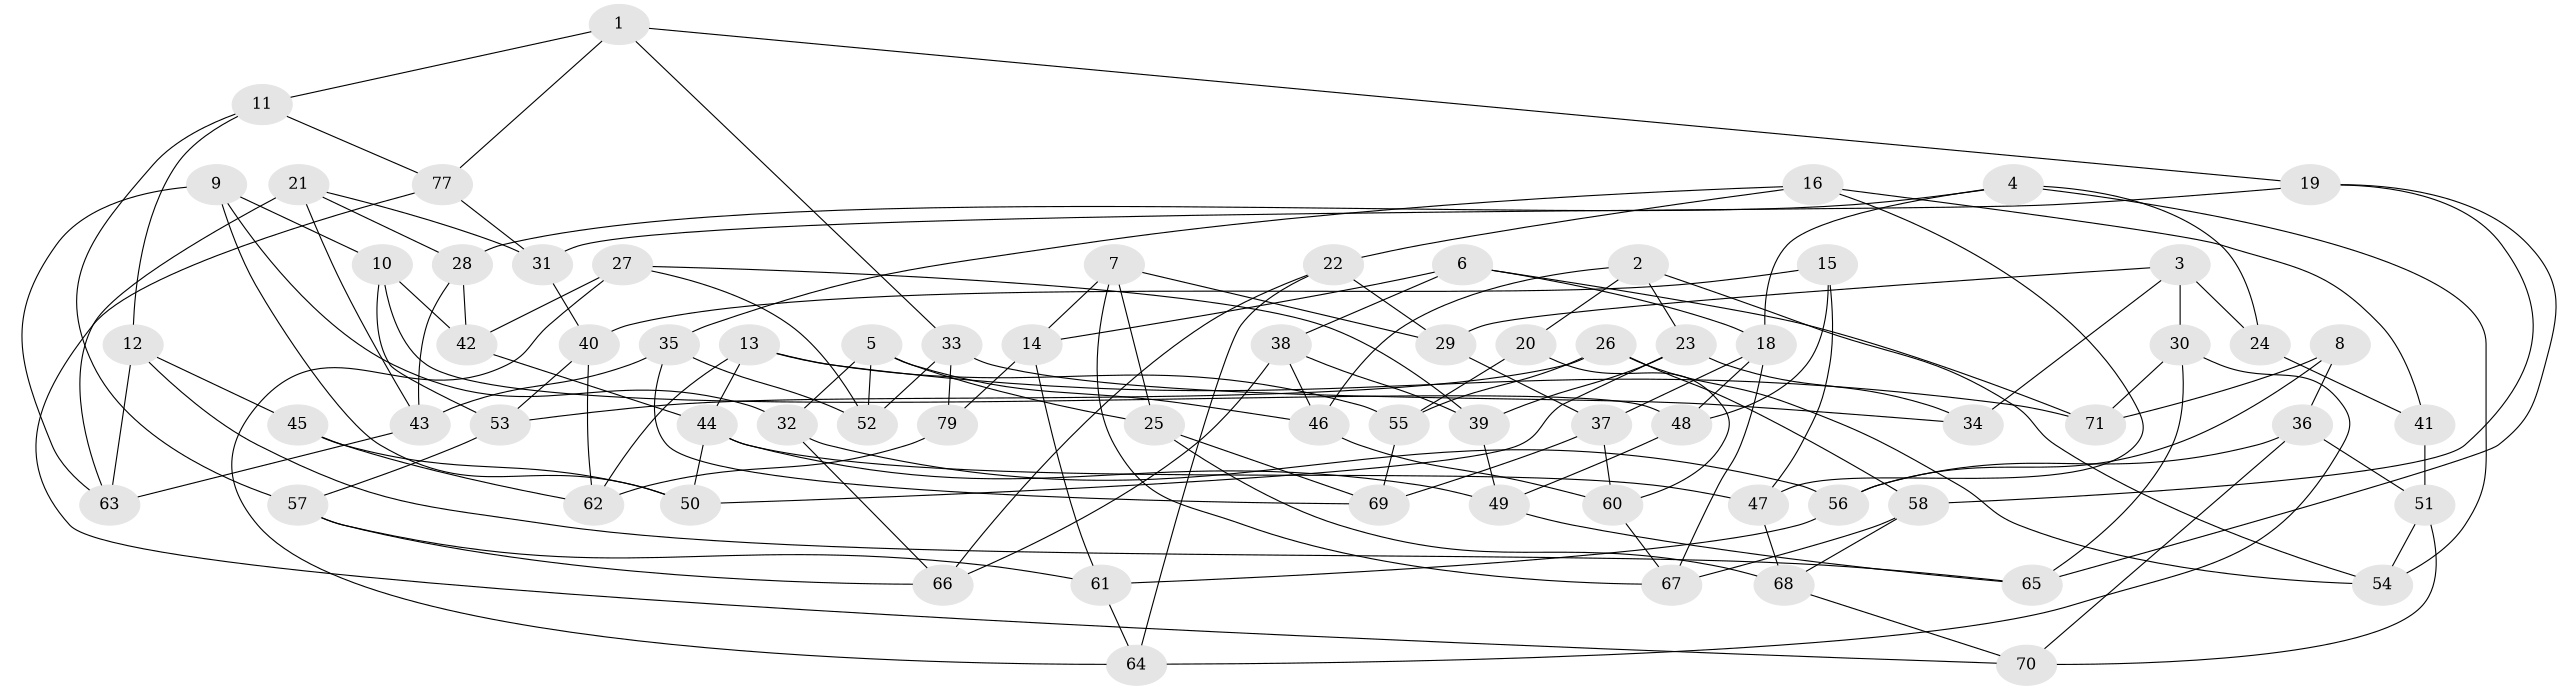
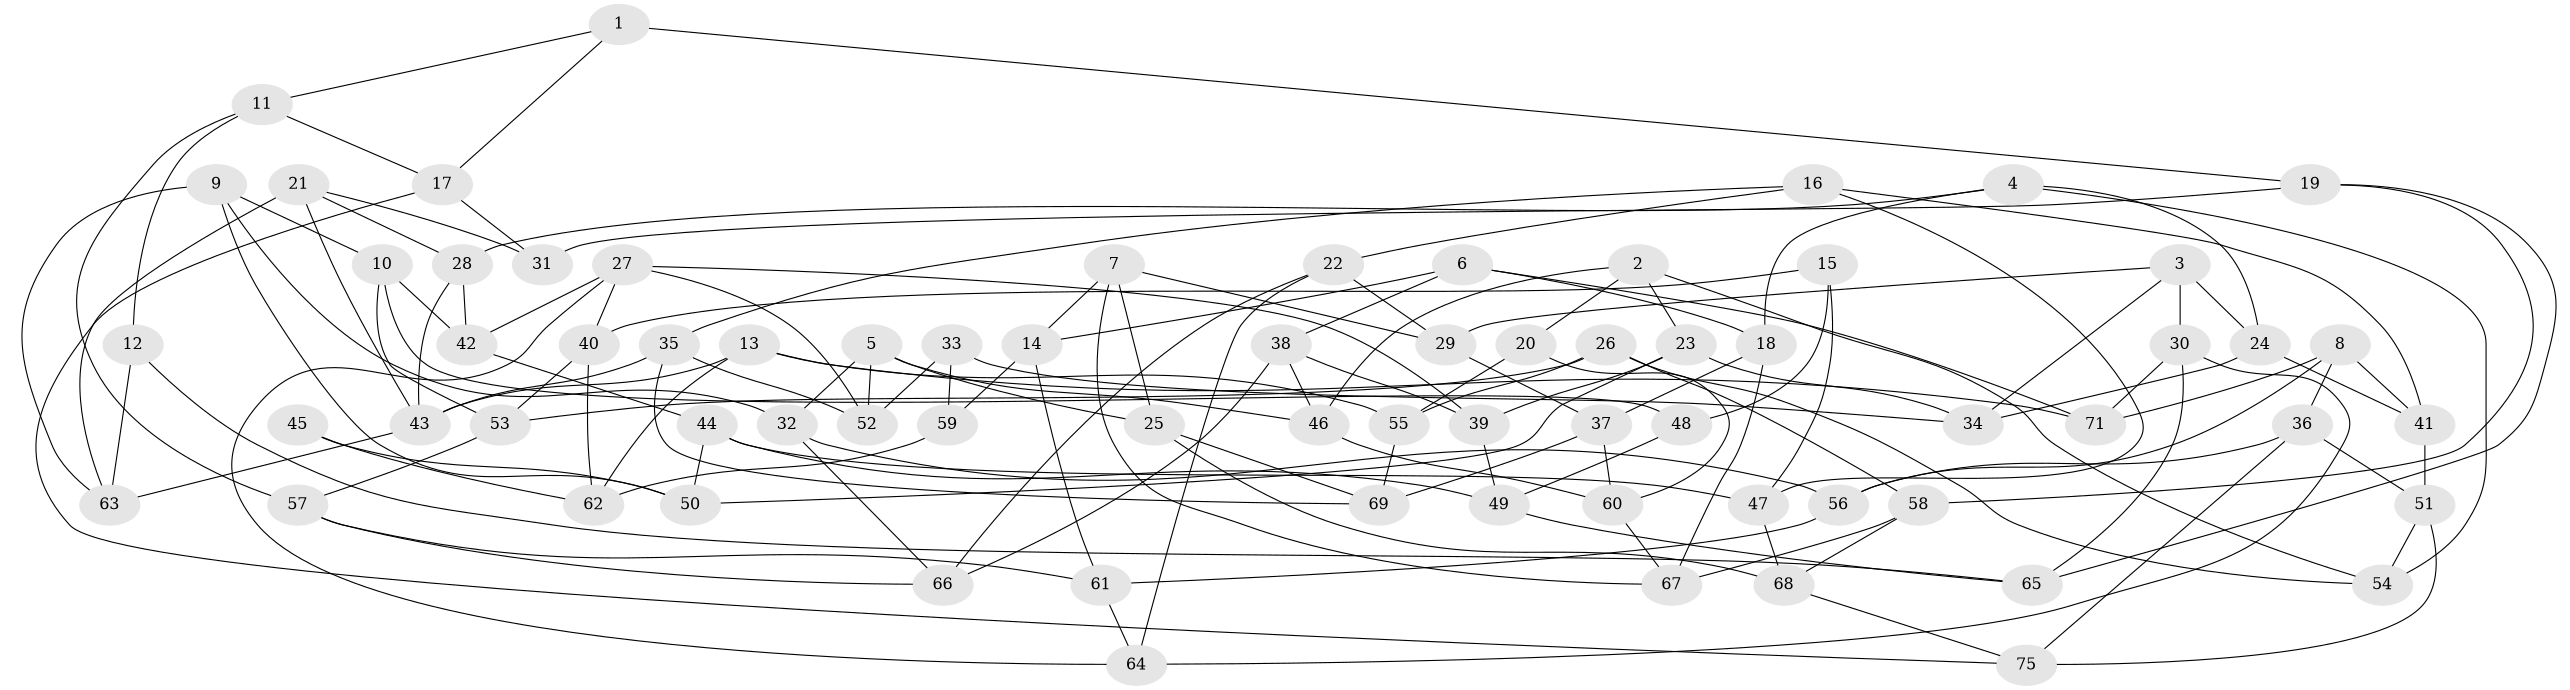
node "77": label "77" -> "17"
edge "1" -- "33": removed
edge "31" -- "40": now "27" -- "40"
edge "12" -- "45": removed
edge "13" -- "44": now "13" -- "43"
edge "18" -- "48": removed
edge "8" -- "41": added
edge "24" -- "34": added
node "79": label "79" -> "59"
node "70": label "70" -> "75"
